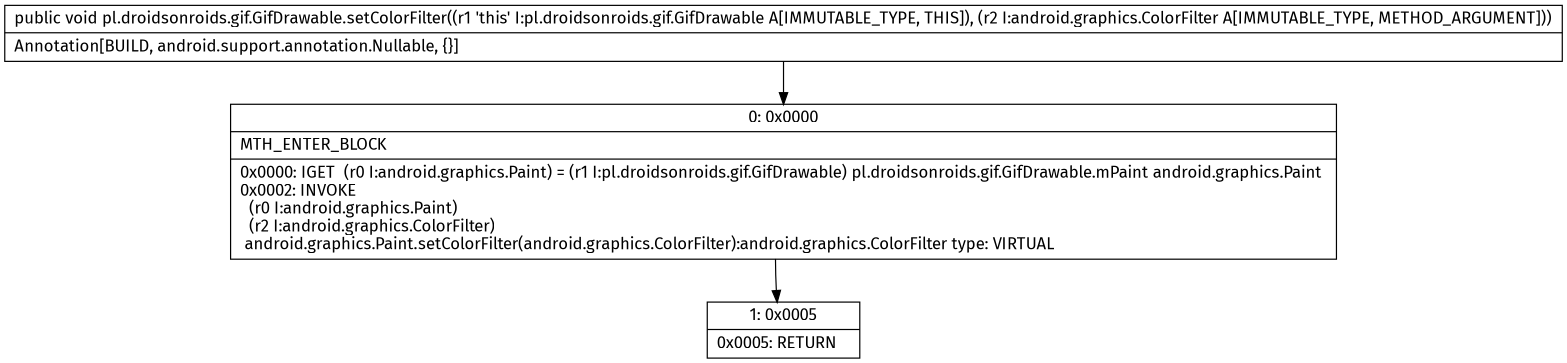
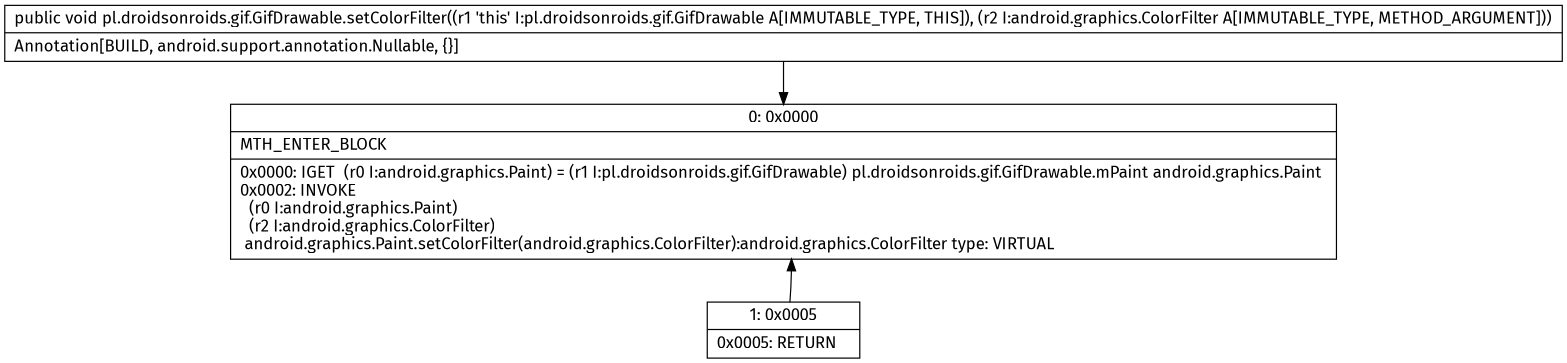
edge "0: 0x0000" -> "1: 0x0005": reversed
